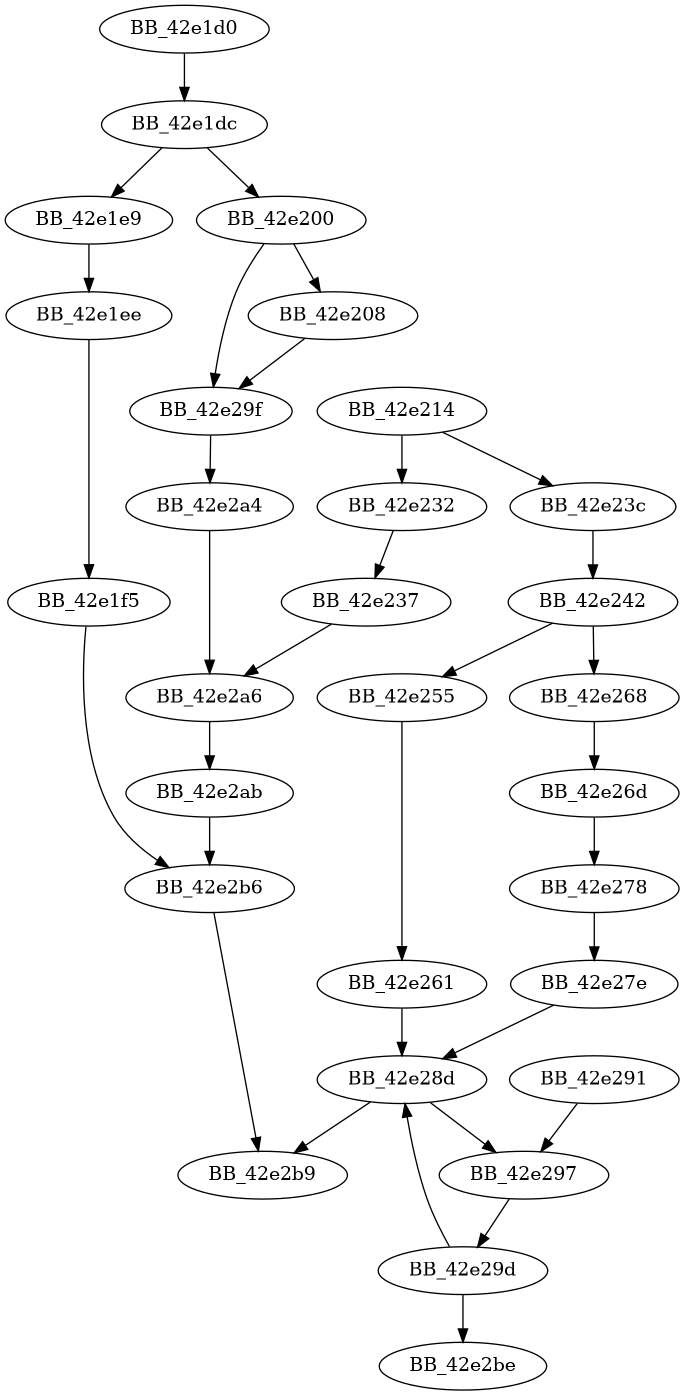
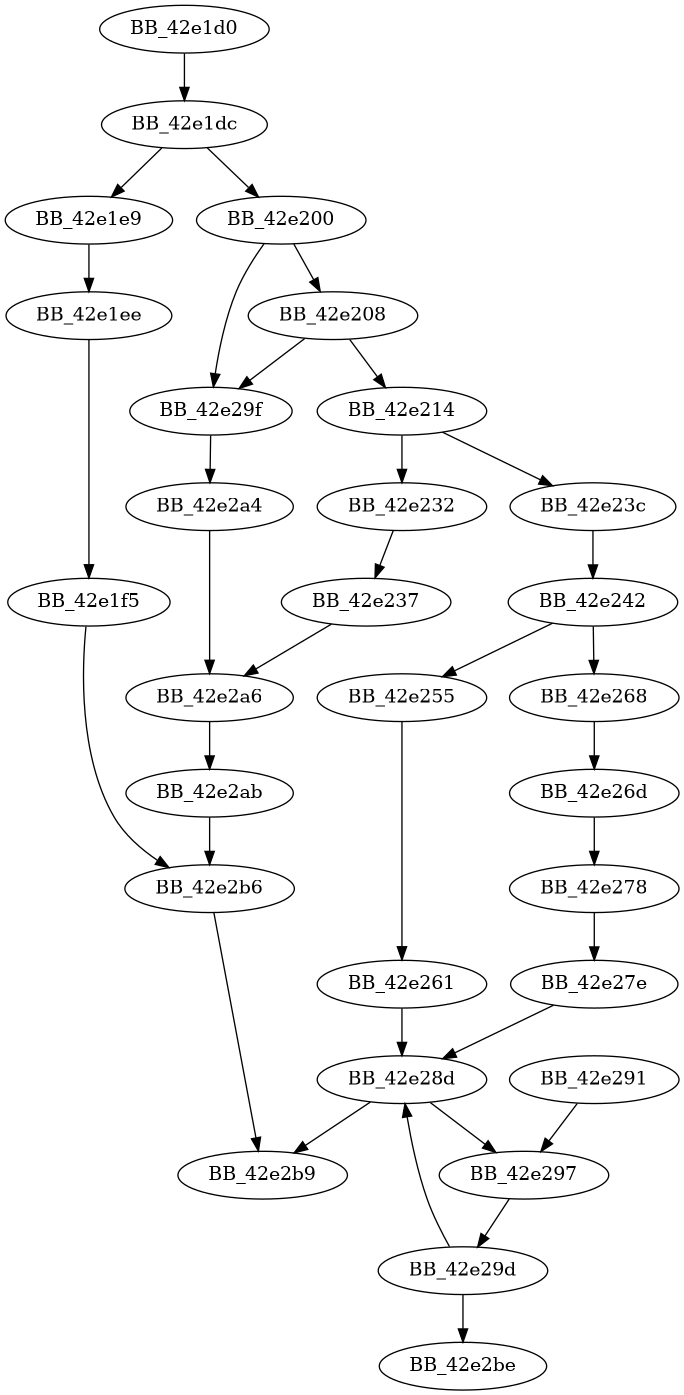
edge "BB_42e208" -> "BB_42e214": added
